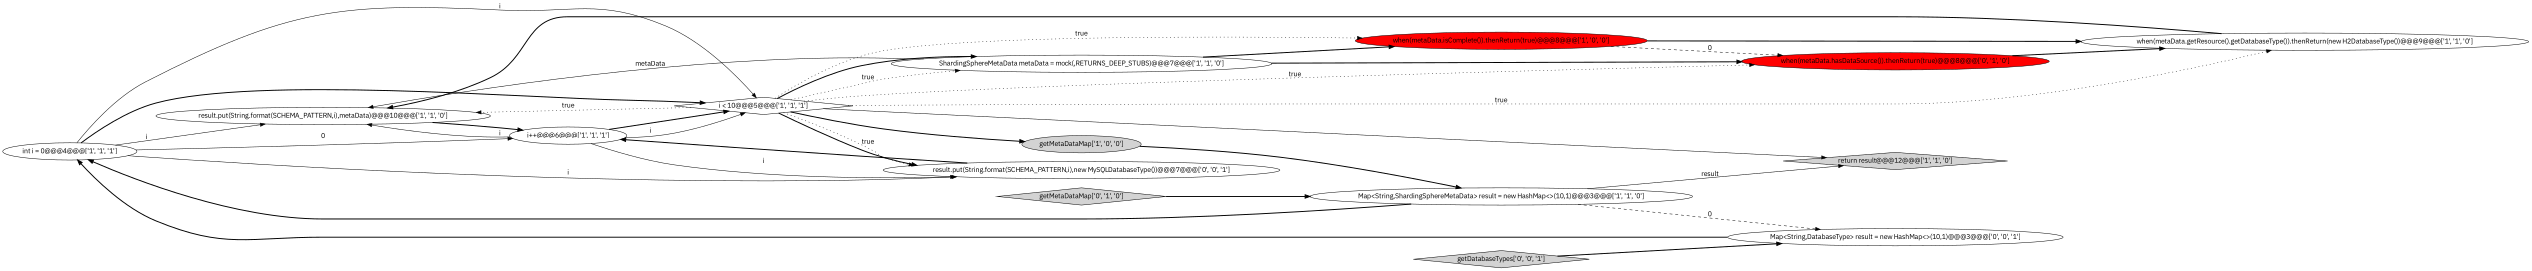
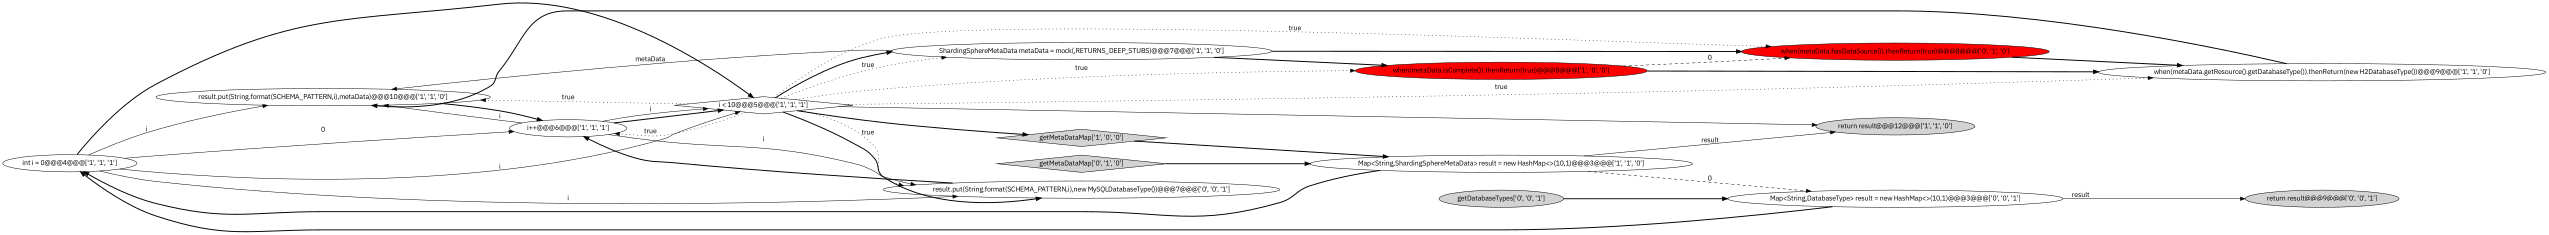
edge "i < 10@@@5@@@['1', '1', '1']" -> "i++@@@6@@@['1', '1', '1']": added, label "true"
node "getMetaDataMap['1', '0', '0']": shape ellipse -> diamond
node "return result@@@12@@@['1', '1', '0']": shape diamond -> ellipse
node "return result@@@9@@@['0', '0', '1']": added
node "getDatabaseTypes['0', '0', '1']": shape diamond -> ellipse
